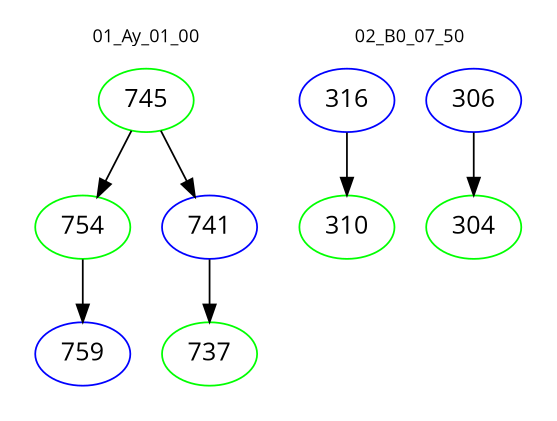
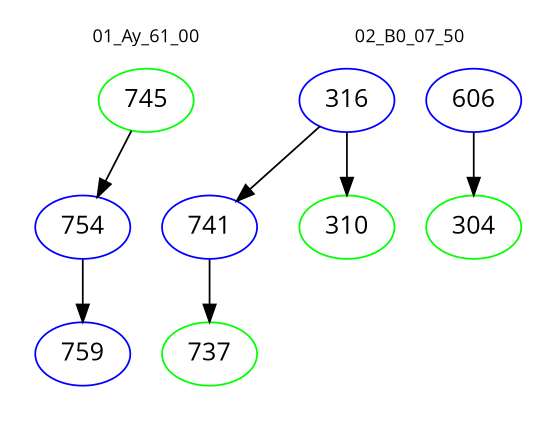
cluster "01_Ay_01_00": label "01_Ay_01_00" -> "01_Ay_61_00"
node "306": label "306" -> "606"
edge "745" -> "741": now "316" -> "741"
node "754": color green -> blue
